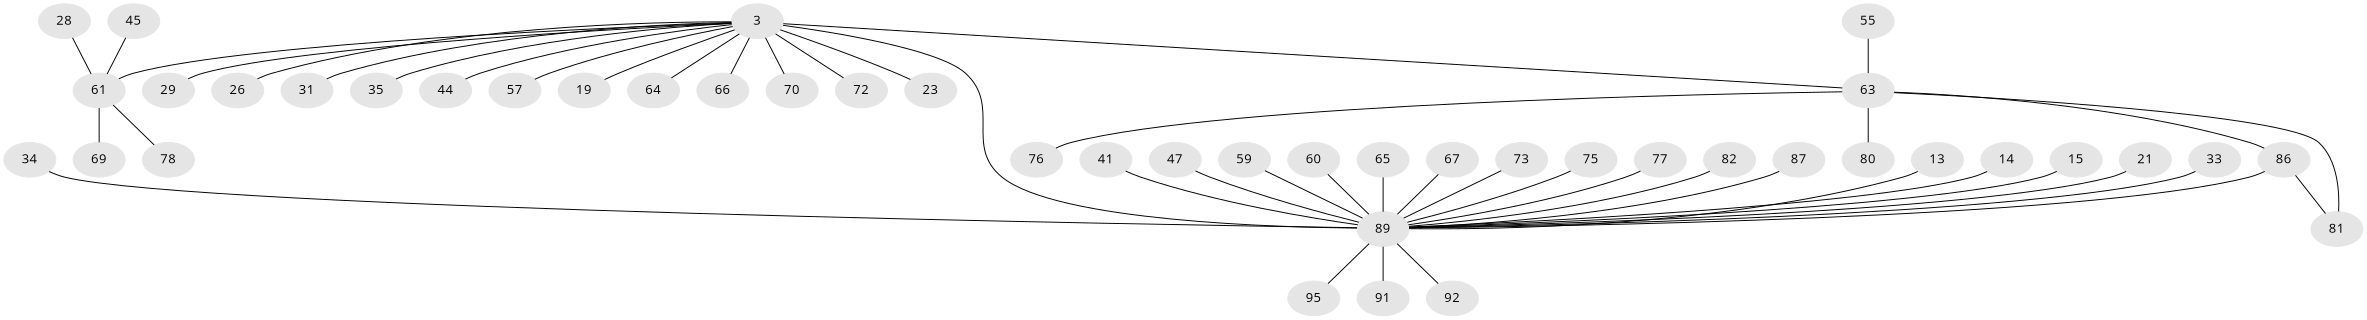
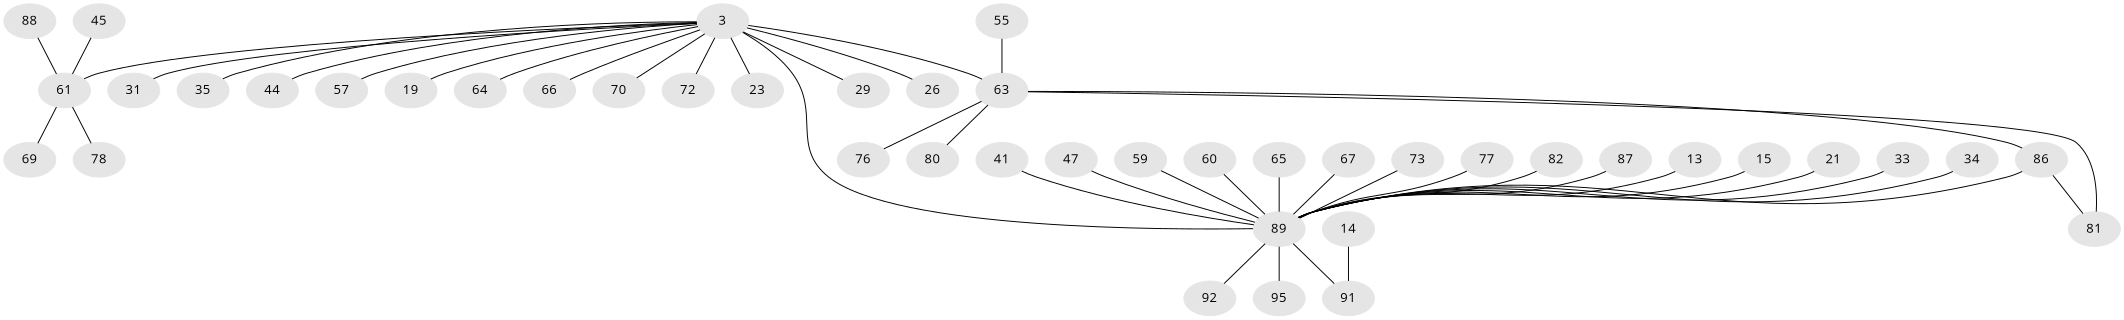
node "28": label "28" -> "88"
node "75": removed
edge "14" -- "89": now "14" -- "91"
